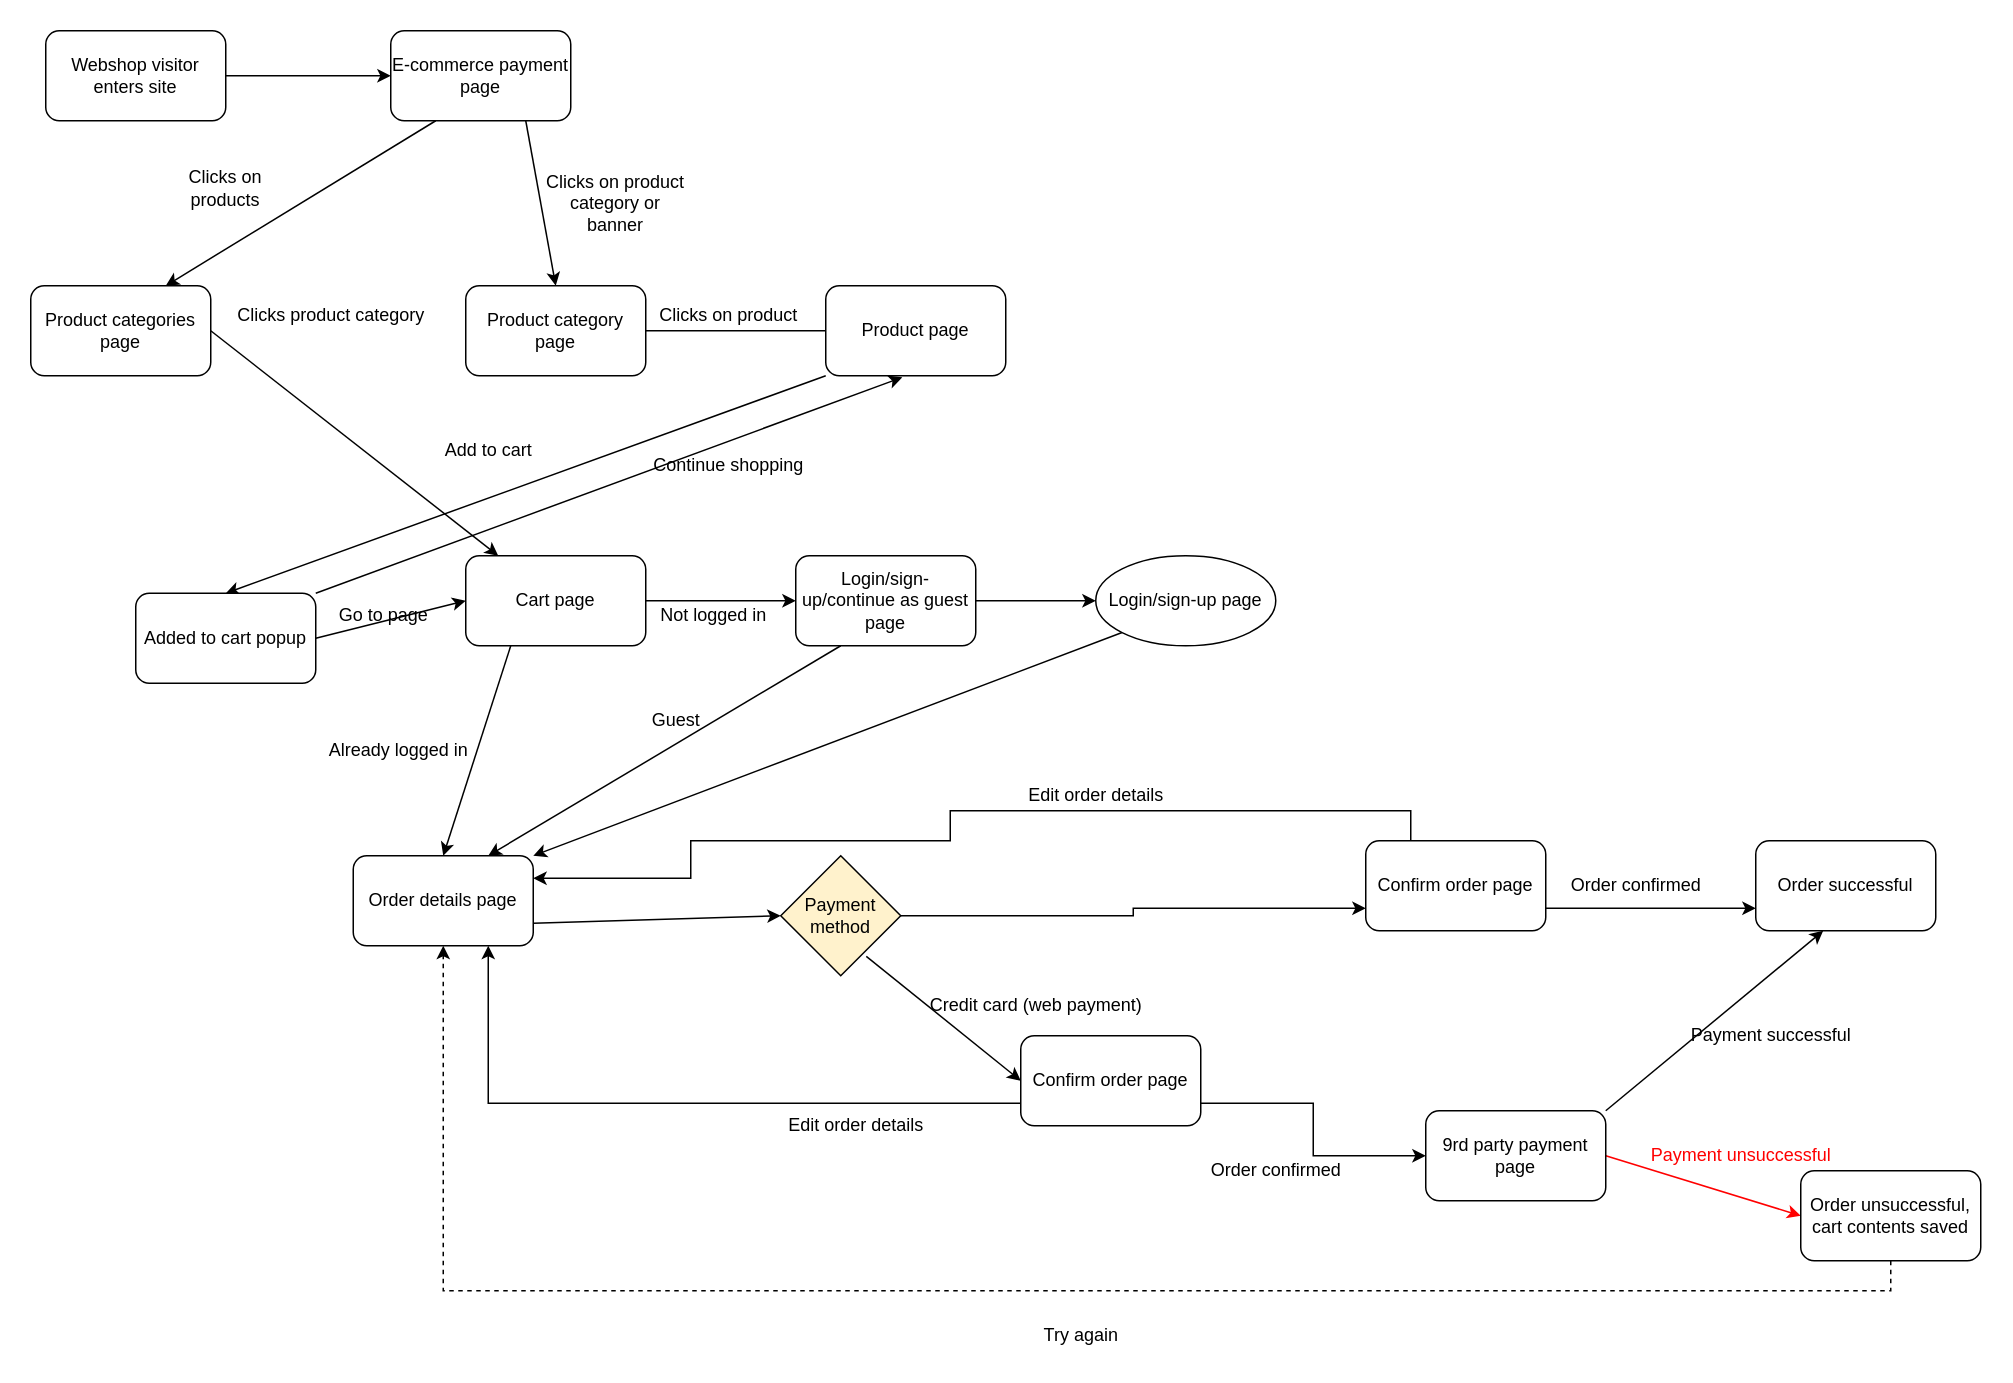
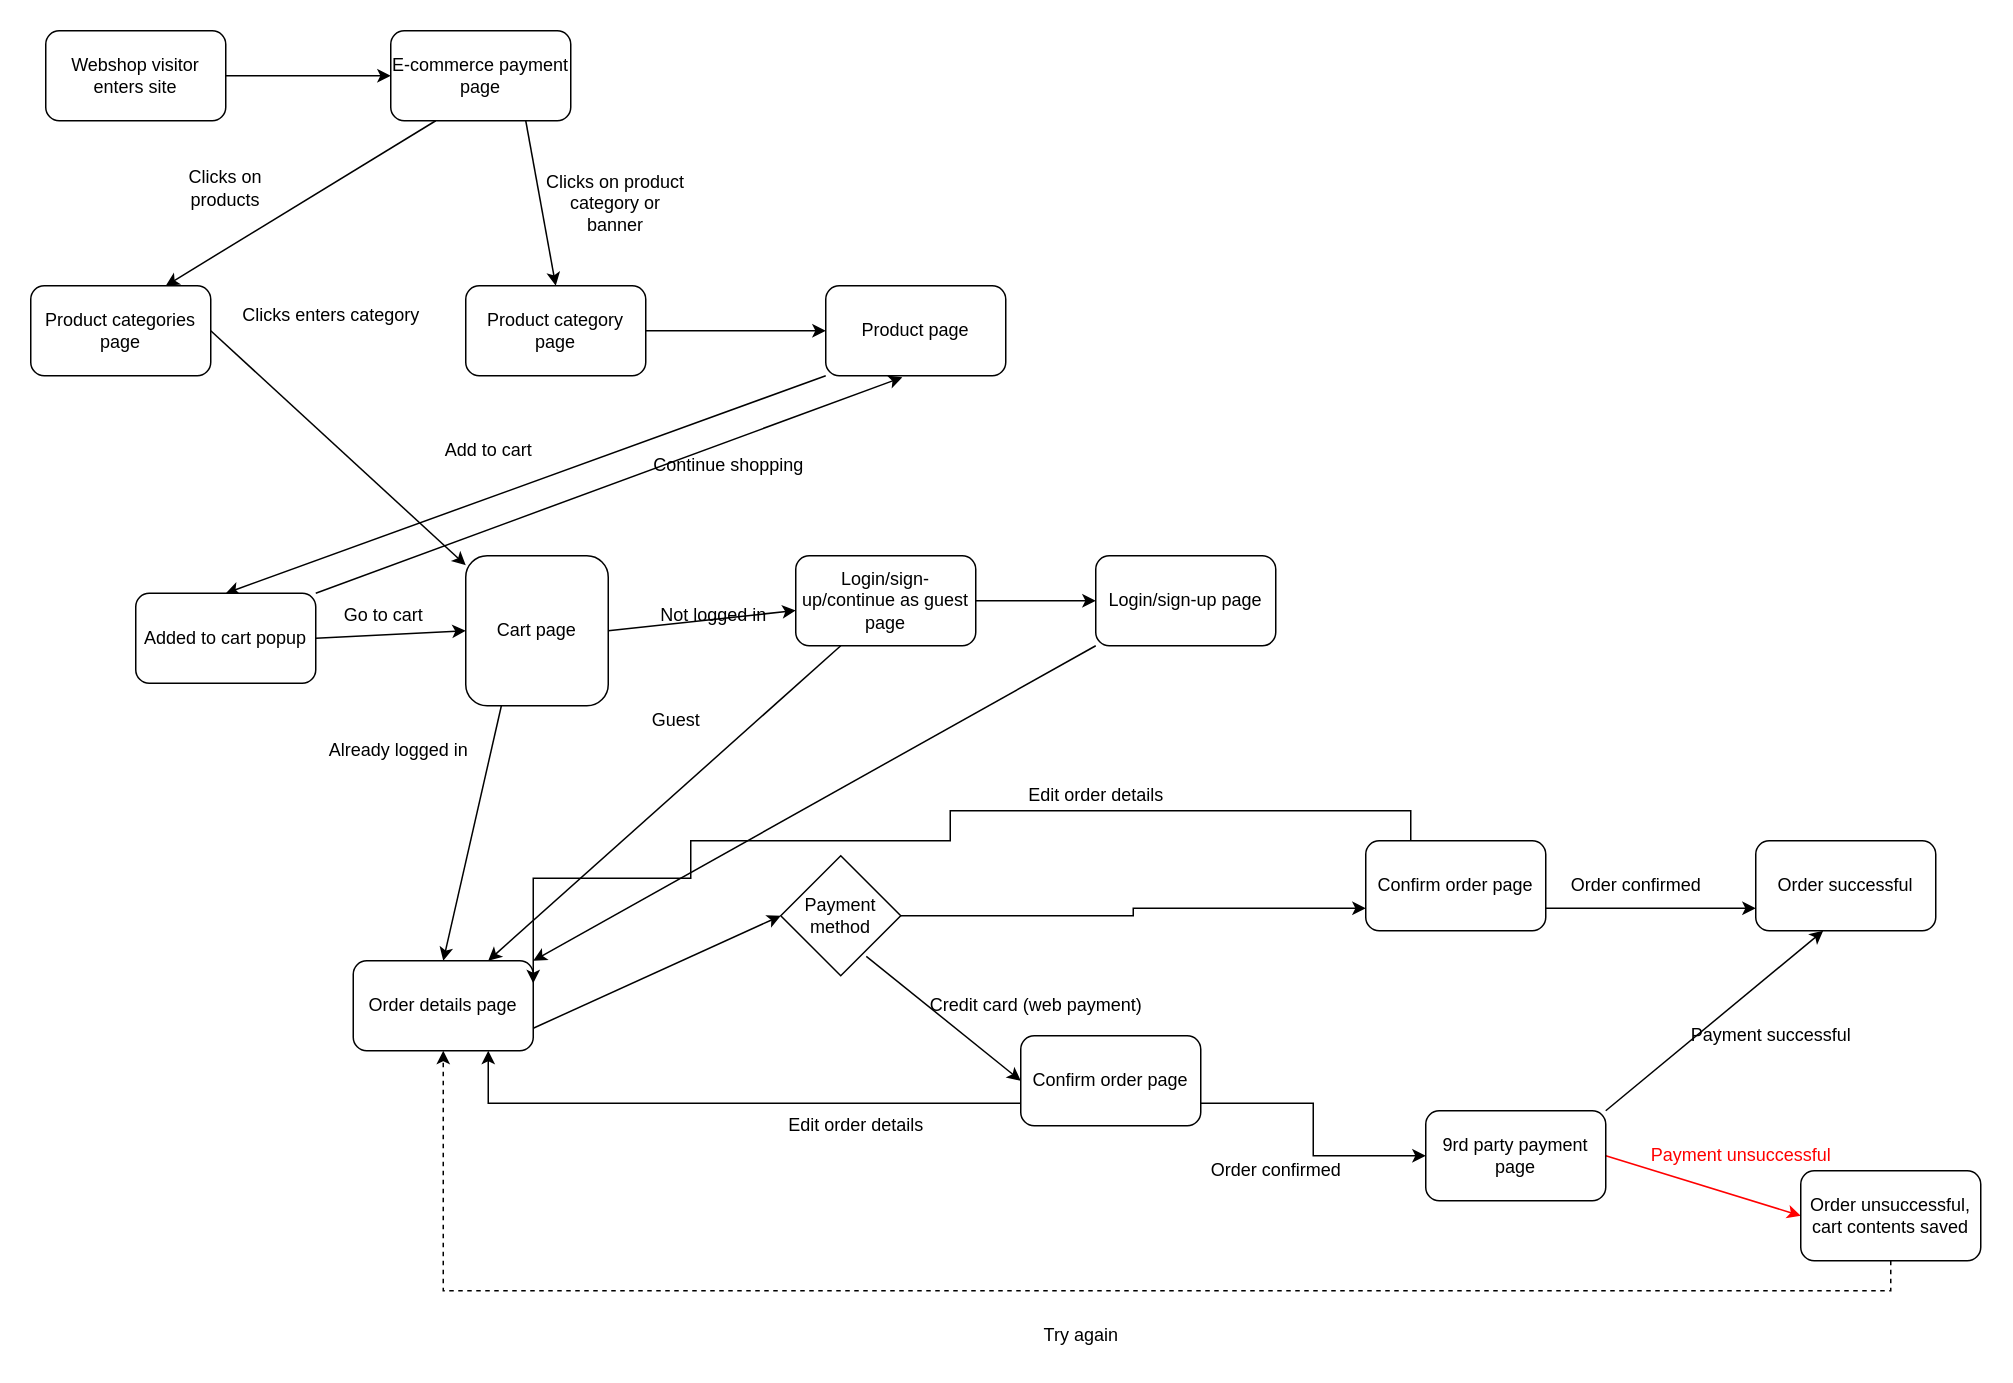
node "Clicks product category": label "Clicks product category" -> "Clicks enters category"
node "Clicks on product": removed
edge "Product category page" -- "Product page": arrowhead none -> classic
node "Cart page": size 180x90 -> 143x150
node "Login/sign-up page": shape ellipse -> rounded rectangle
node "Go to page": label "Go to page" -> "Go to cart"
node "Order details page": moved (443, 901) -> (443, 1006)
node "Payment method": fillcolor #fff2cc -> #ffffff
